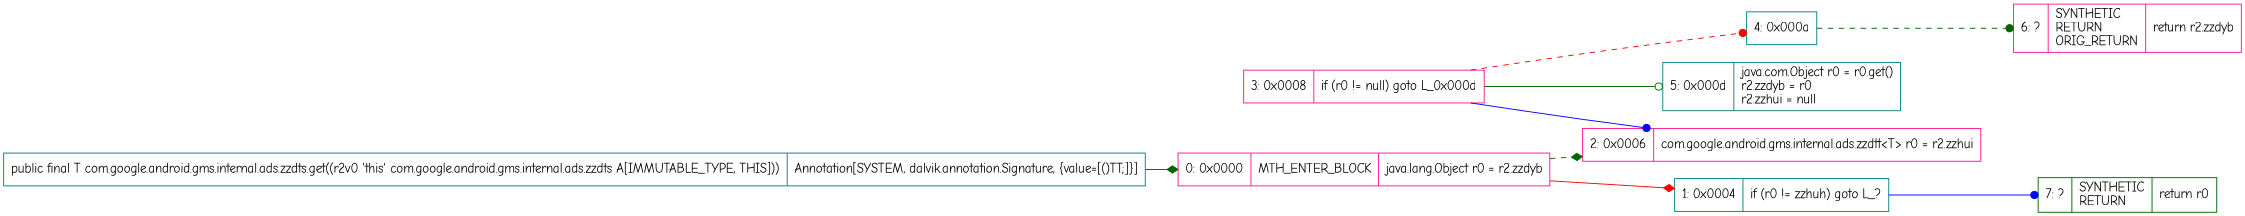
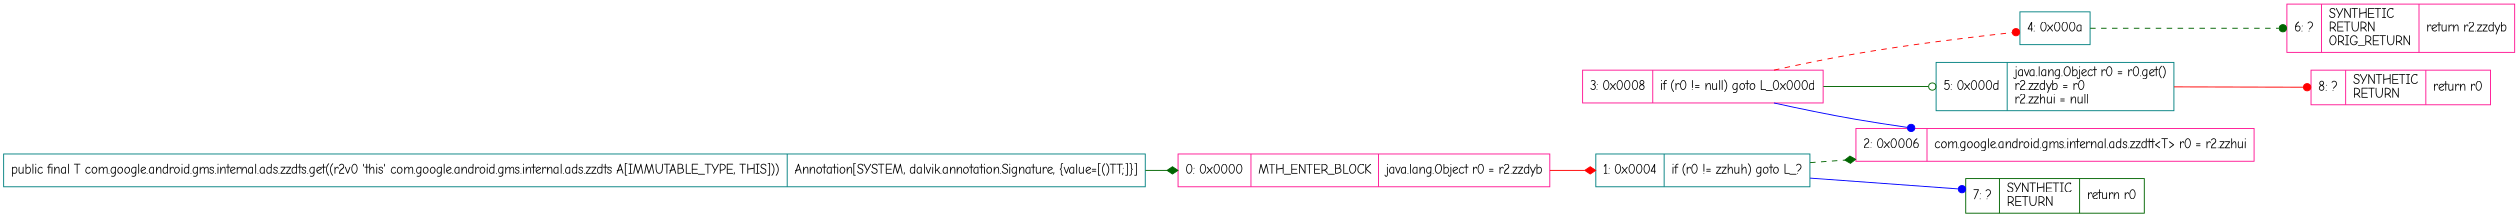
node "5: 0x000d": text "java.com.Object r0 = r0.get()" -> "java.lang.Object r0 = r0.get()"
node "8: ?": added
edge "0: 0x0000" -> "2: 0x0006": now "1: 0x0004" -> "2: 0x0006"
